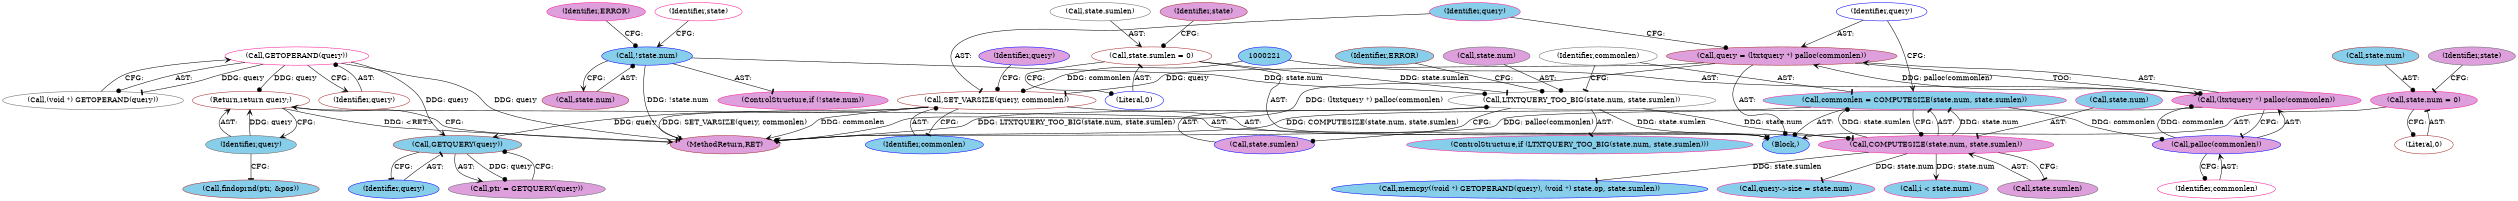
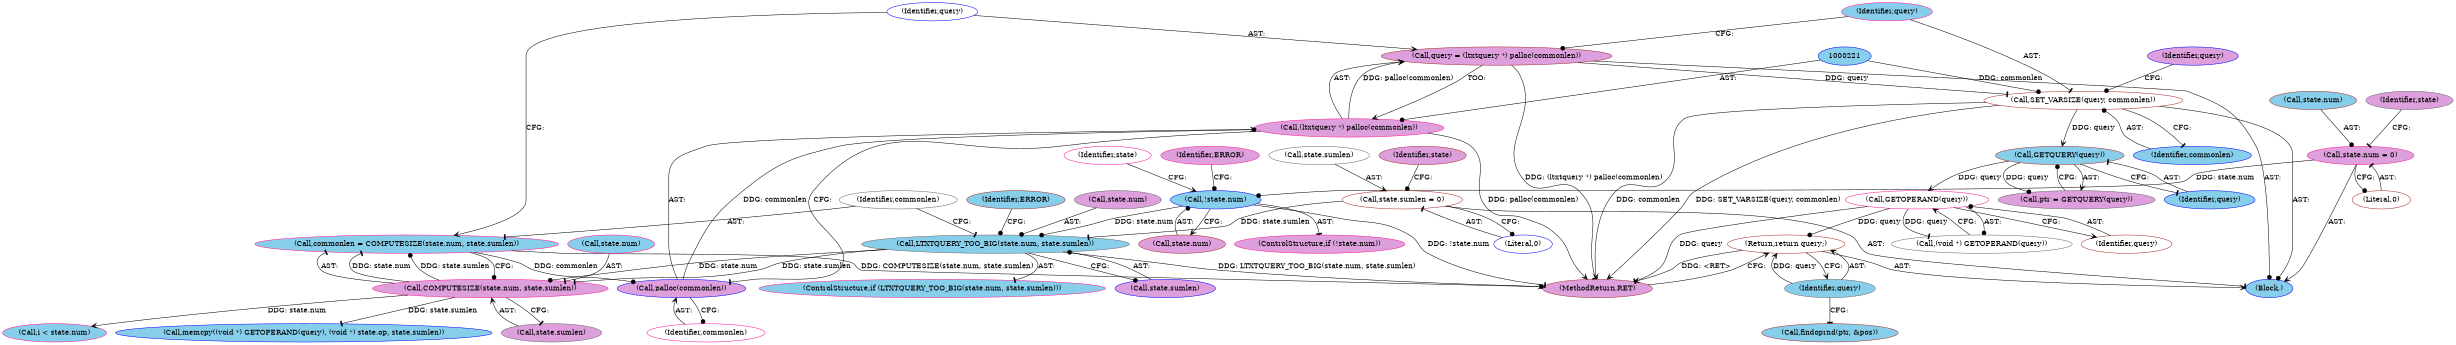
edge "(Call,GETOPERAND(query))" -> "(Call,GETQUERY(query))": reversed
node "(Call,LTXTQUERY_TOO_BIG(state.num, state.sumlen))": fillcolor white -> skyblue
edge "(Call,commonlen = COMPUTESIZE(state.num, state.sumlen))" -> "(Block,)": removed, label "AST:"
node "(Call,query->size = state.num)": removed
edge "(Call,state.num = 0)" -> "(Call,!state.num)": added, label "DDG: state.num"
